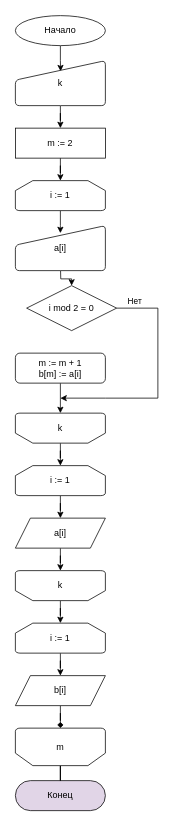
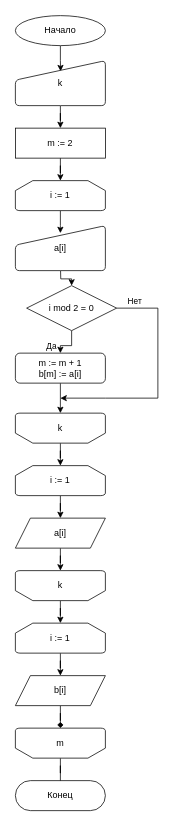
edge "i mod 2 = 0" -> "m := m + 1 b[m] := a[i]": added, label "Да"
node "m": size 90x38 -> 90x30
node "Конец": fillcolor #e1d5e7 -> #ffffff
